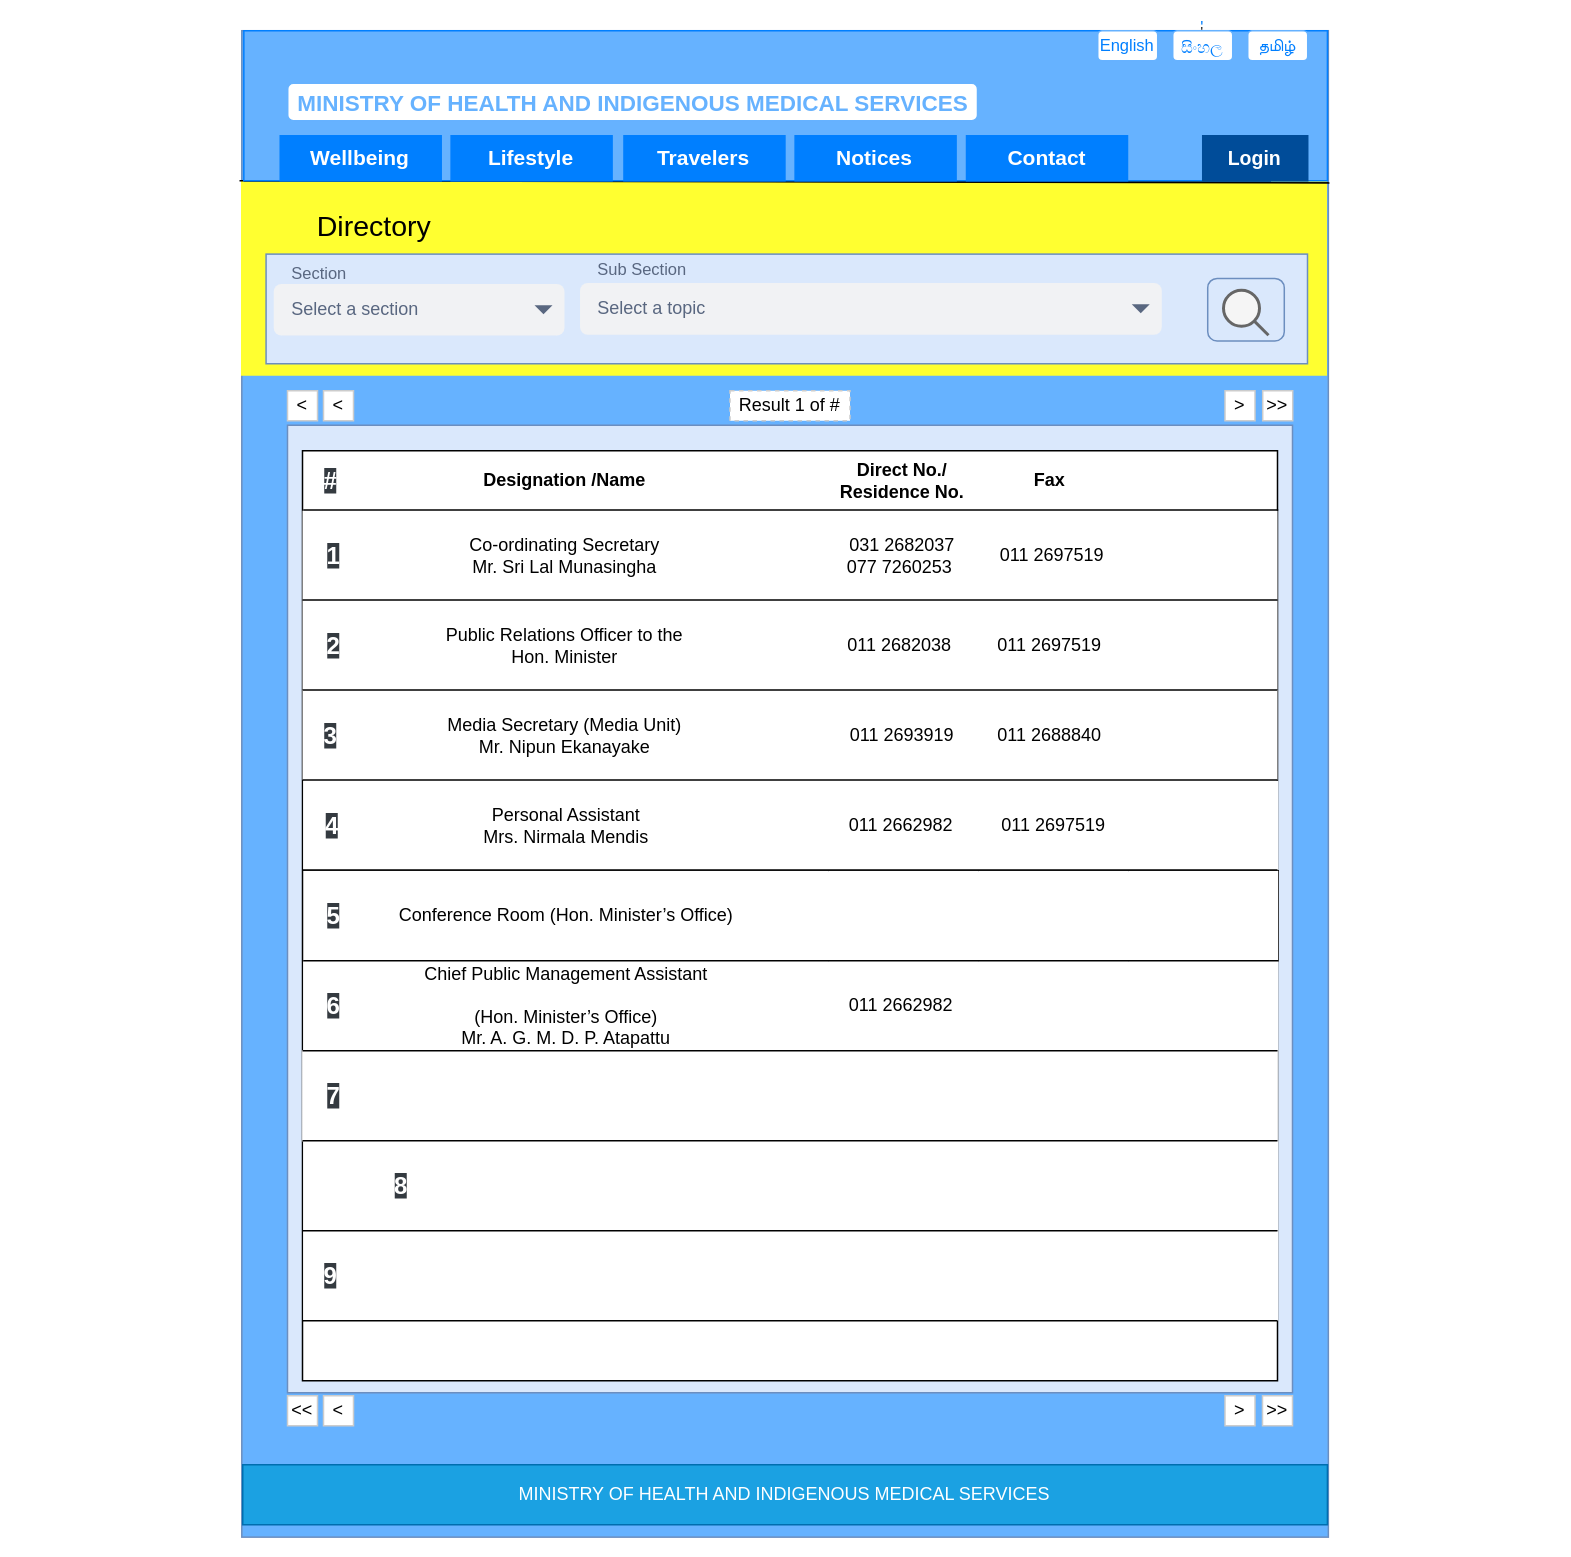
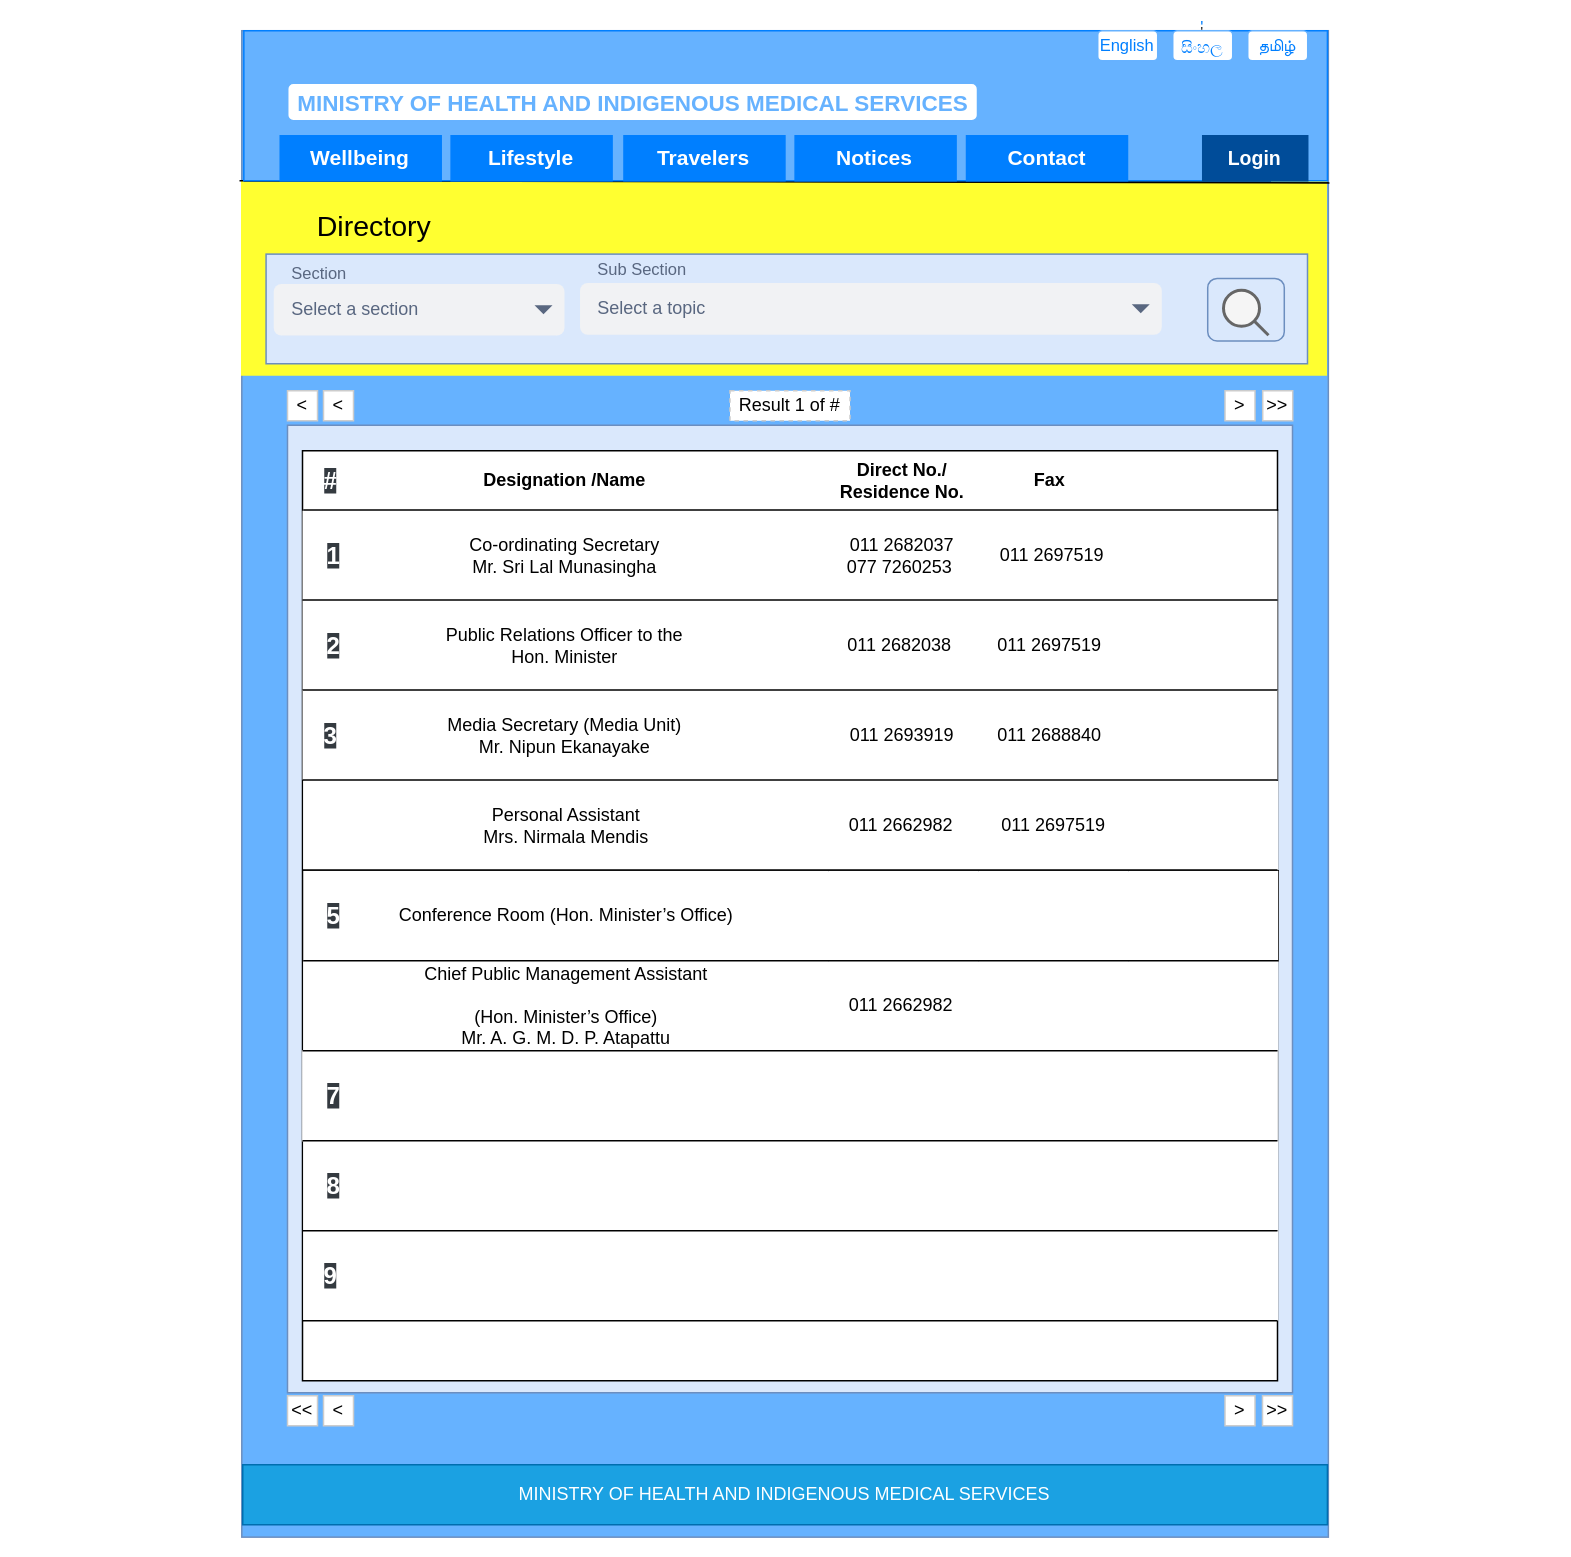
node "031 2682037 077 7260253": label "031 2682037 077 7260253" -> "011 2682037 077 7260253"
node "4": removed
node "6": removed
node "8": moved (401, 1186) -> (333, 1186)
